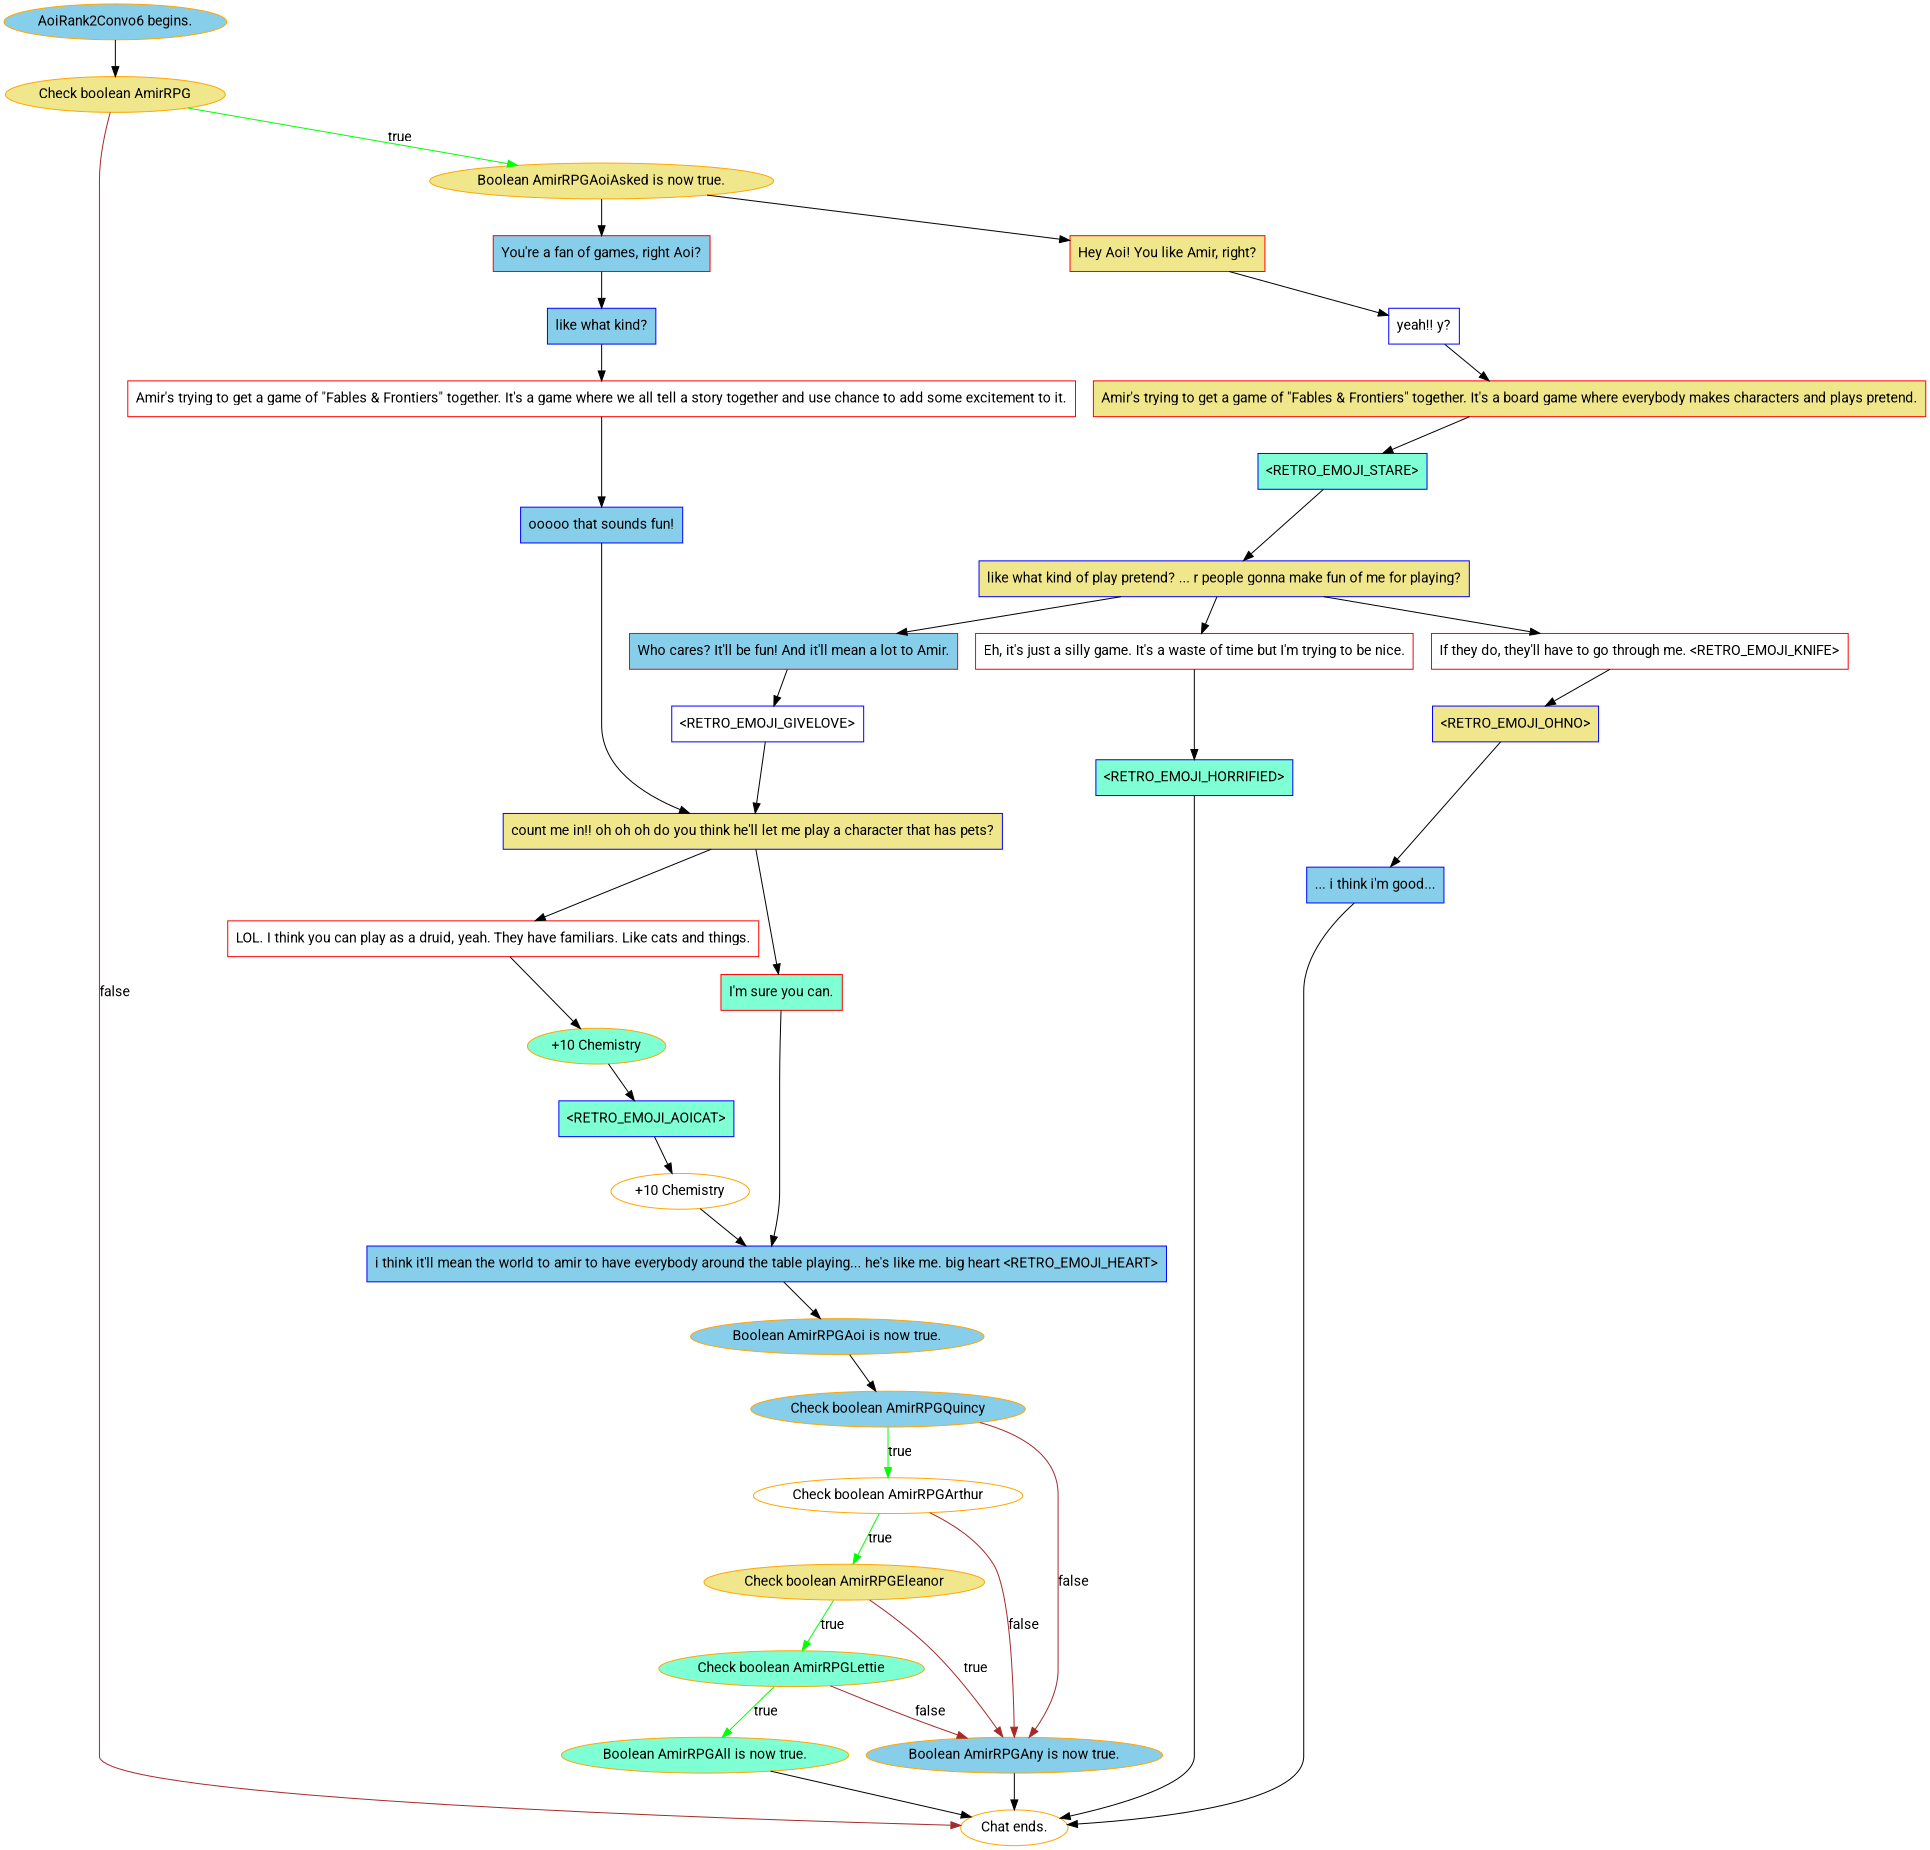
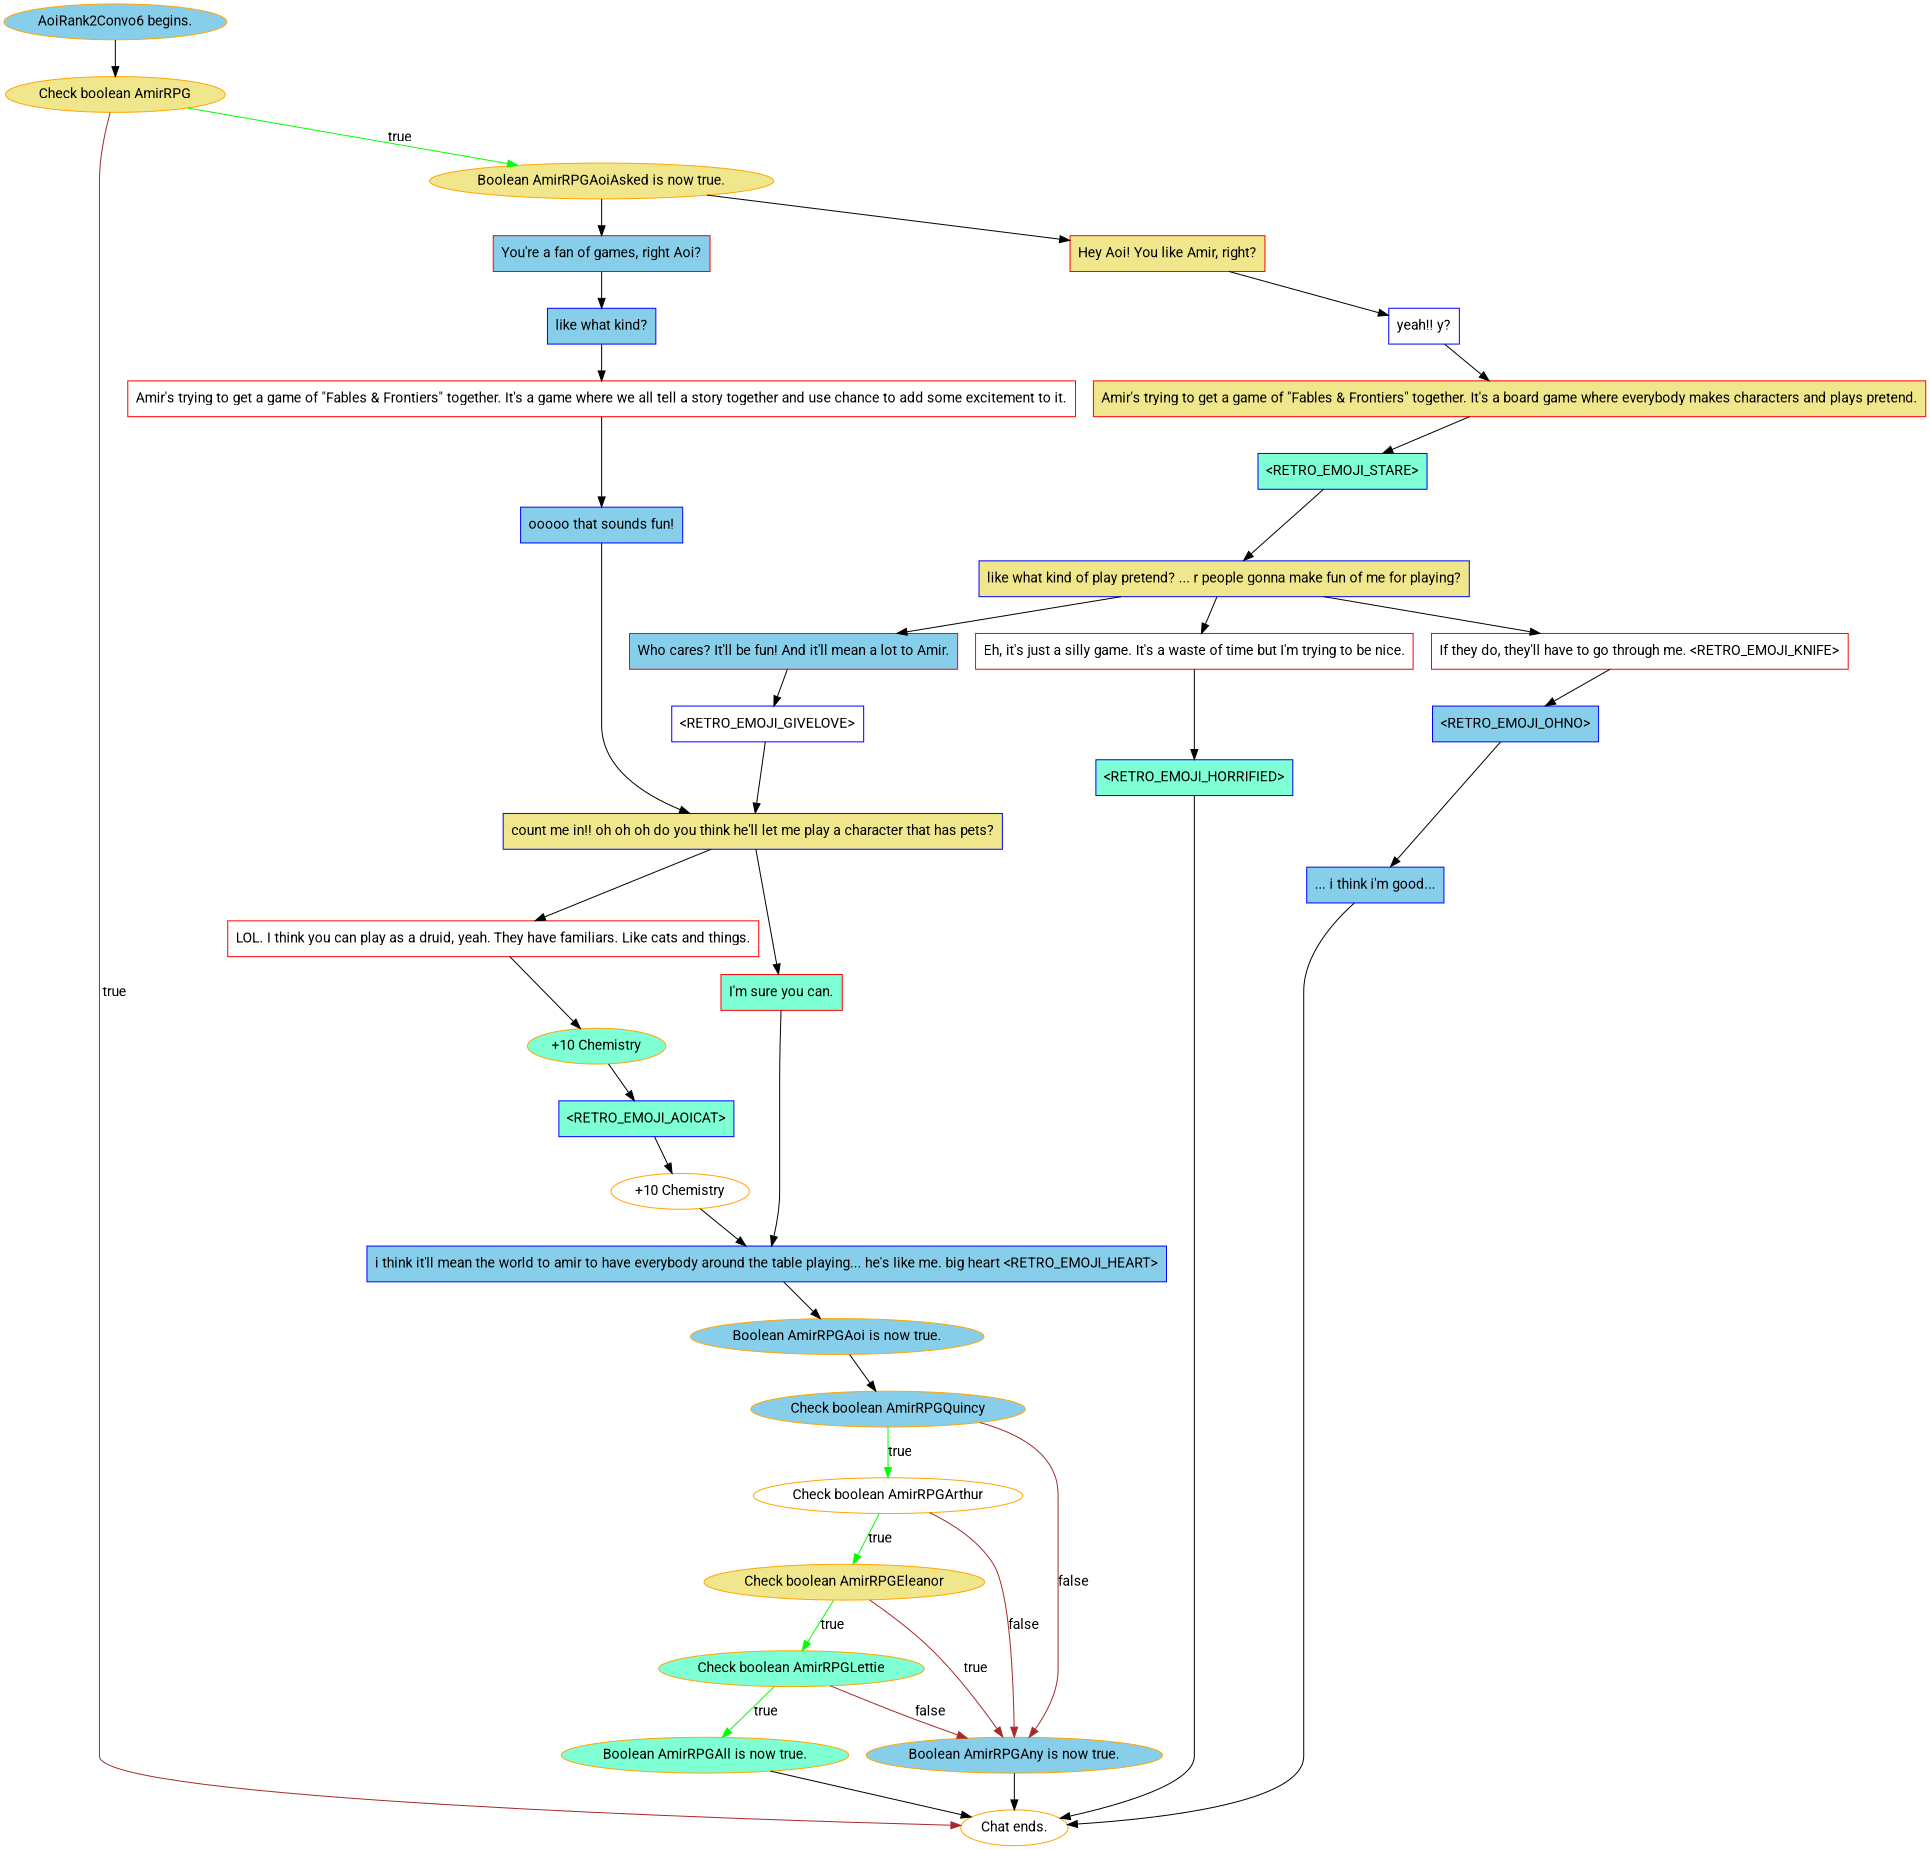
node "<RETRO_EMOJI_OHNO>": fillcolor khaki -> skyblue
edge "Check boolean AmirRPG" -> "Chat ends.": label "false" -> "true"
